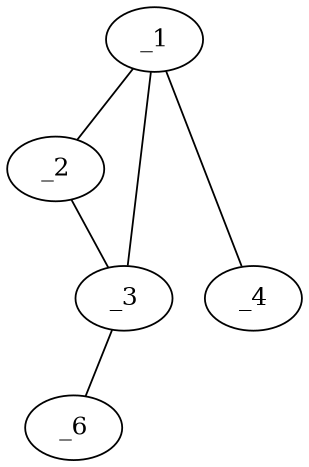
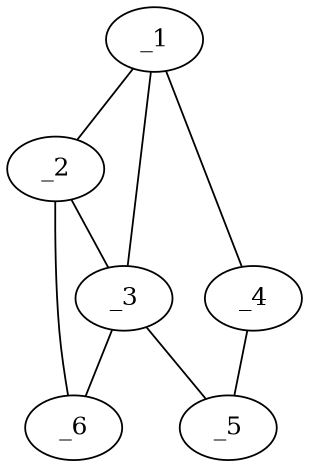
edge "_2" -- "_6": added
node "_5": added
